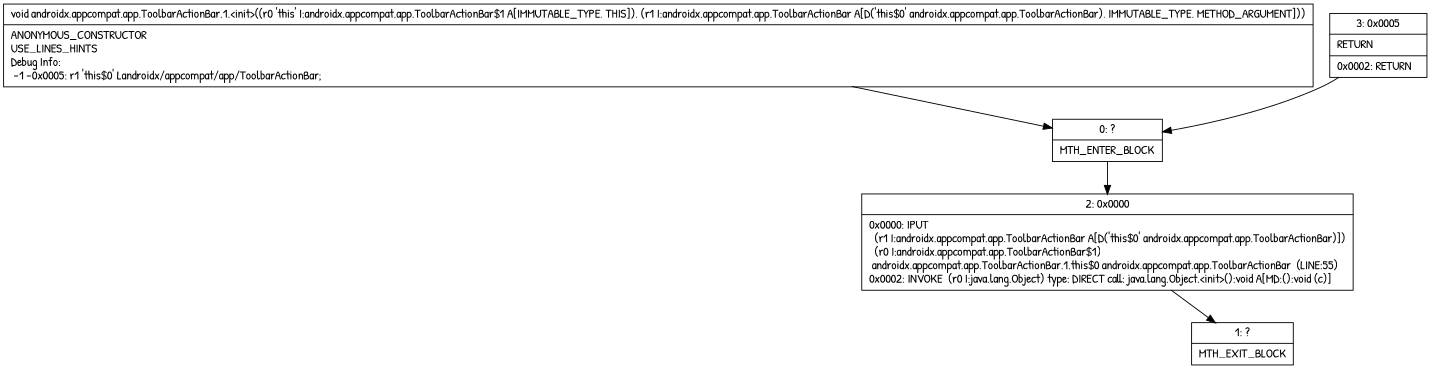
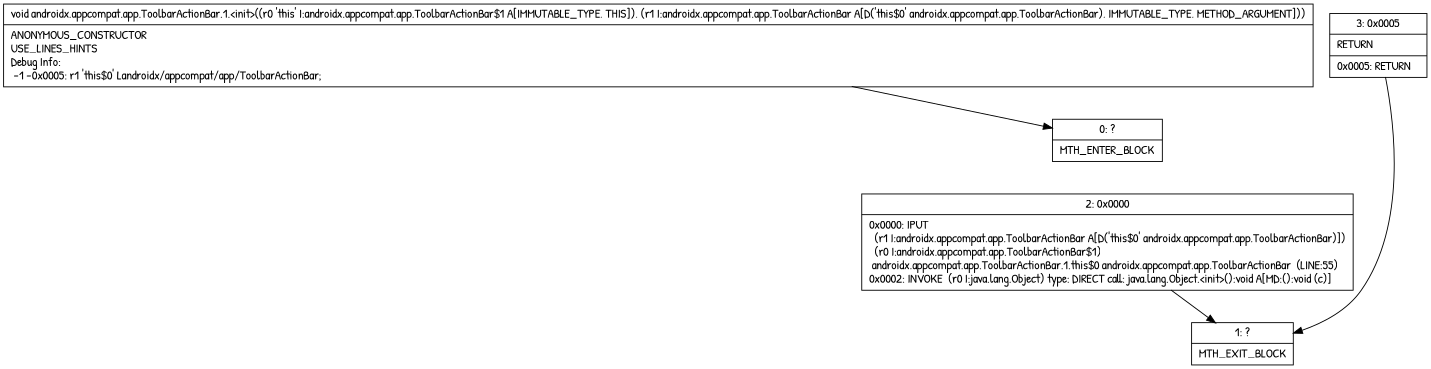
node "3: 0x0005": text "0x0002: RETURN" -> "0x0005: RETURN"
edge "3: 0x0005" -> "0: ?": now "3: 0x0005" -> "1: ?"
edge "0: ?" -> "2: 0x0000": removed
